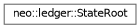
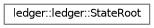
node "neo::ledger::StateRoot": label "neo::ledger::StateRoot" -> "ledger::ledger::StateRoot"
